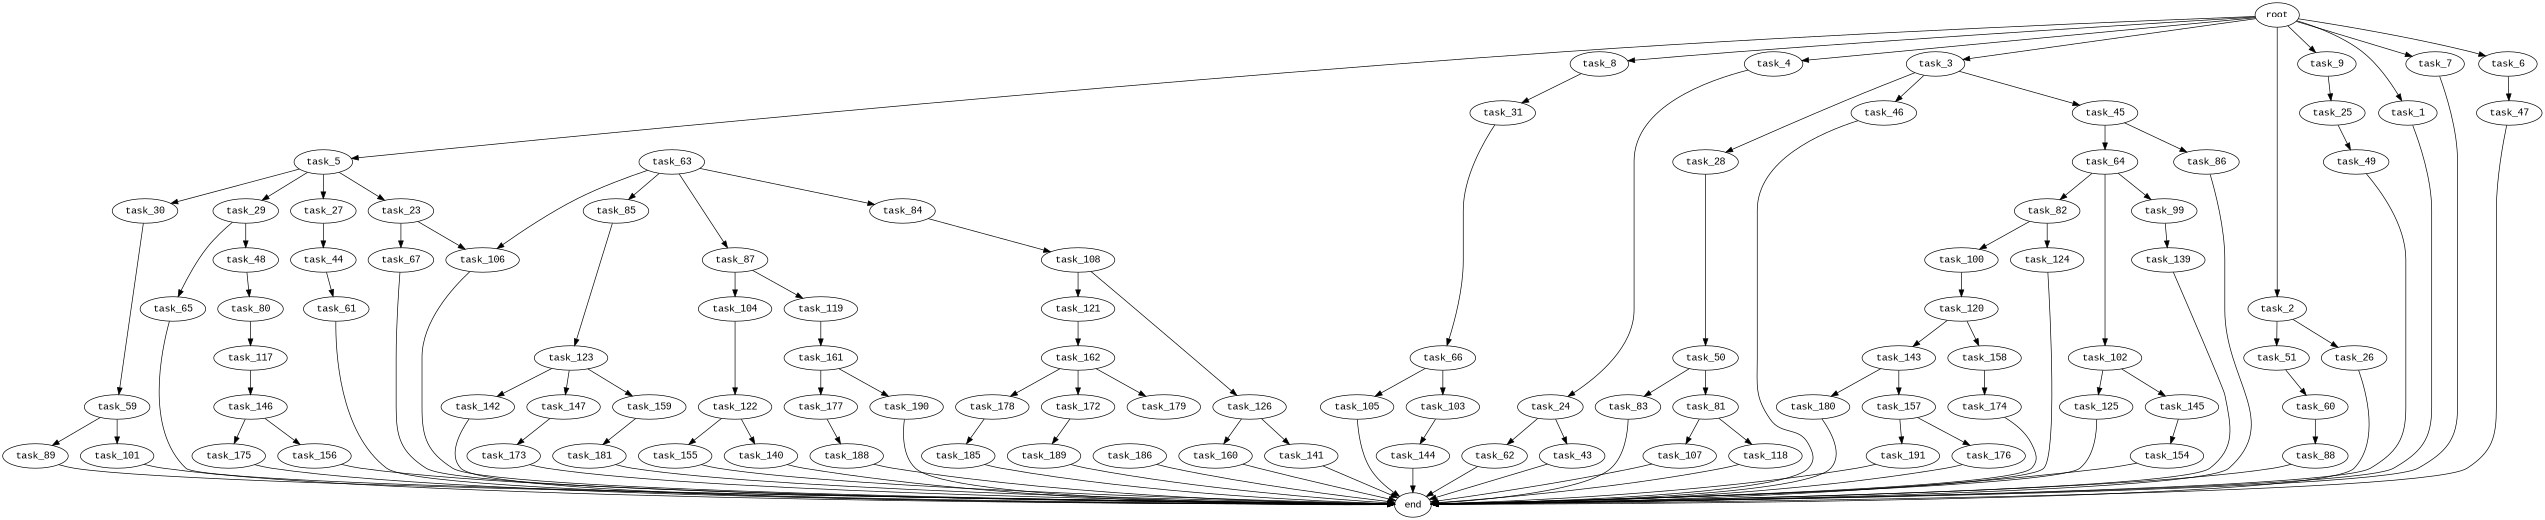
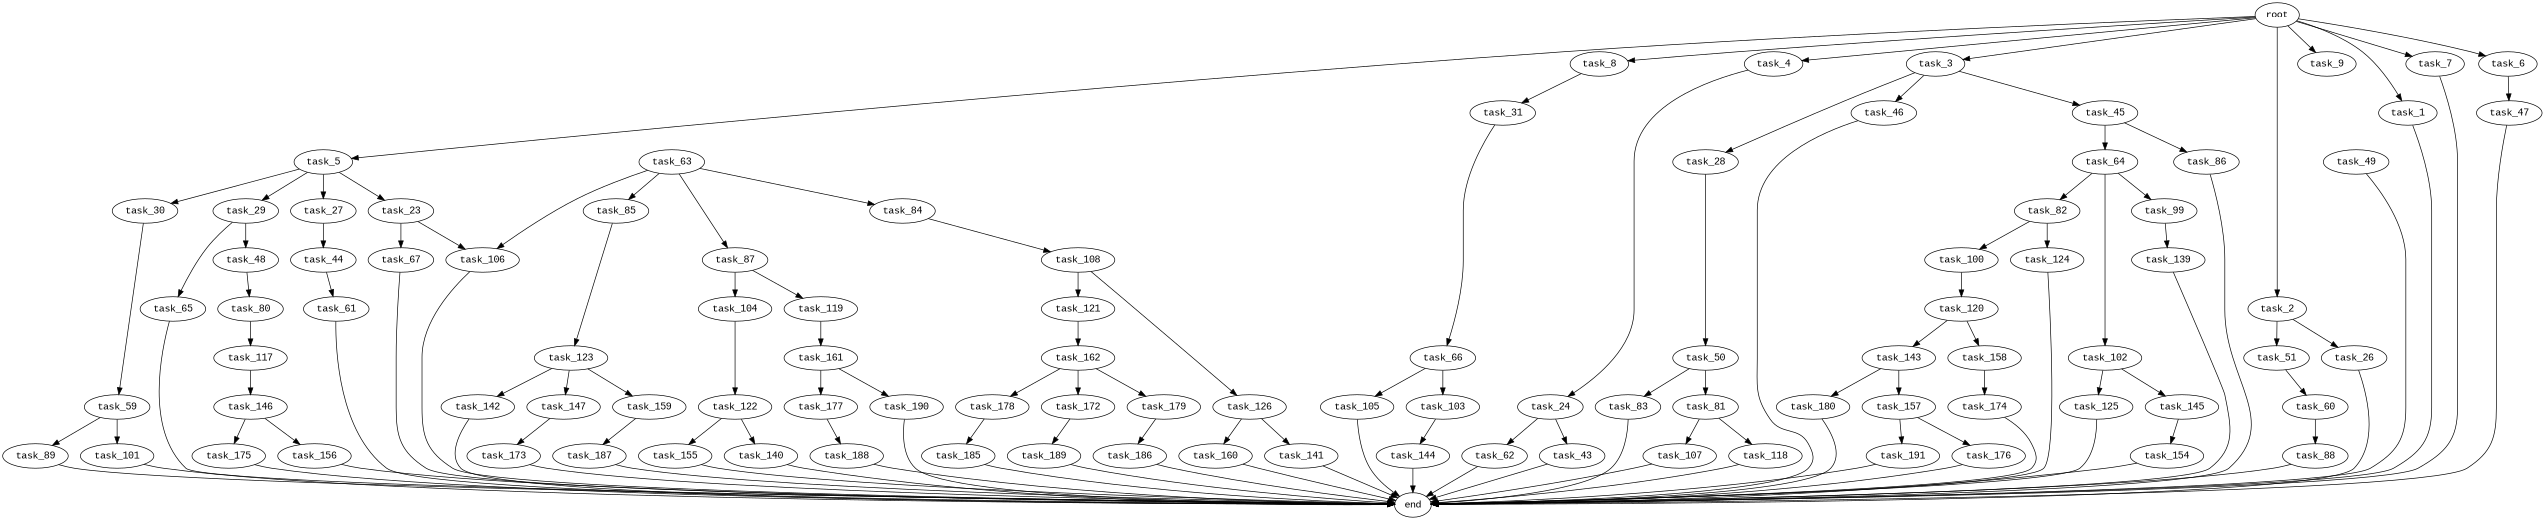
node "task_25": removed
edge "task_179" -> "task_186": added
node "task_181": label "task_181" -> "task_187"
